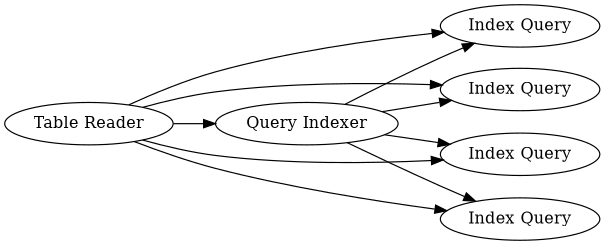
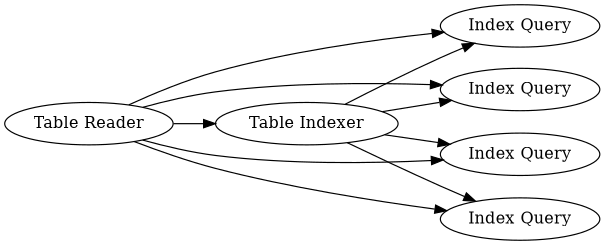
node "Query Indexer": label "Query Indexer" -> "Table Indexer"
